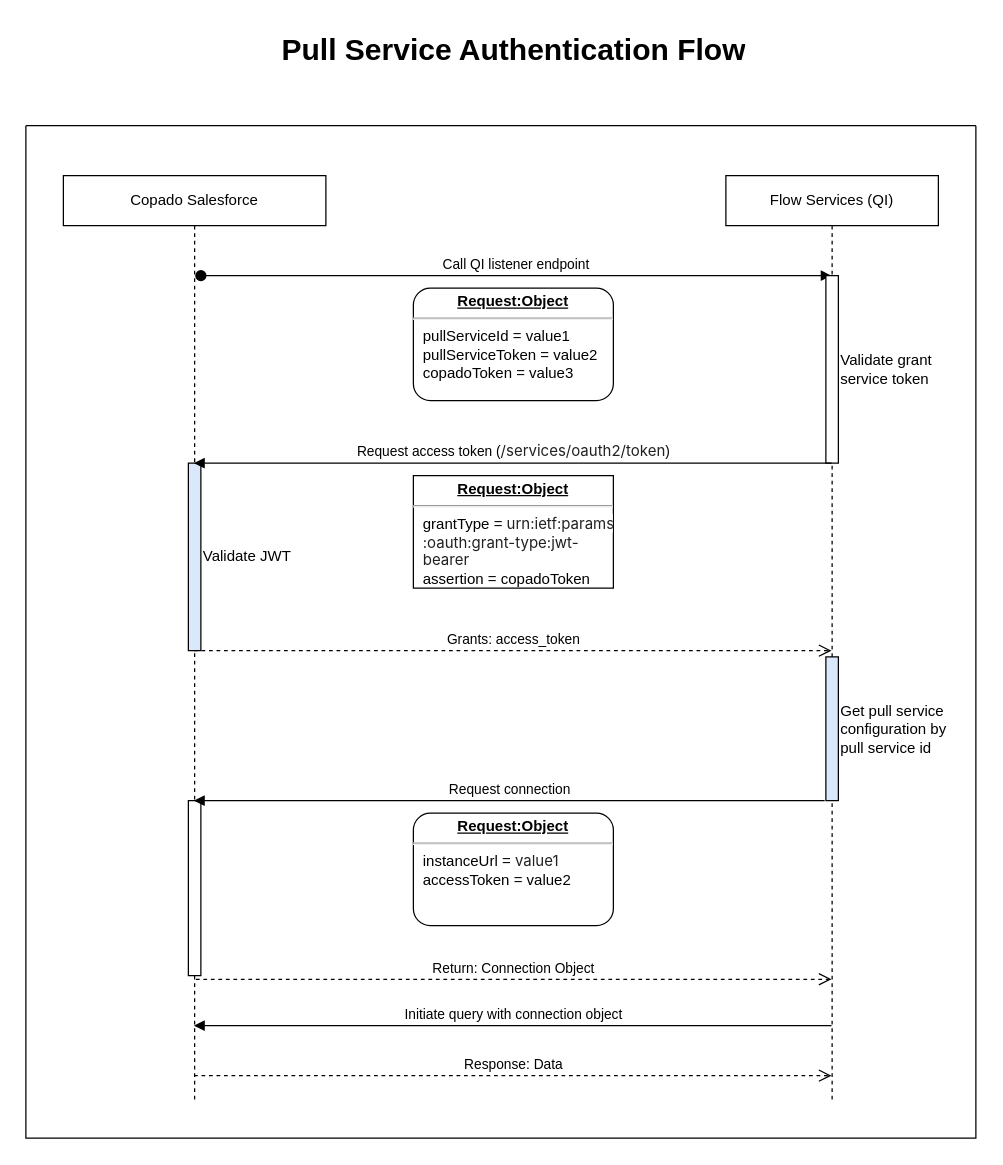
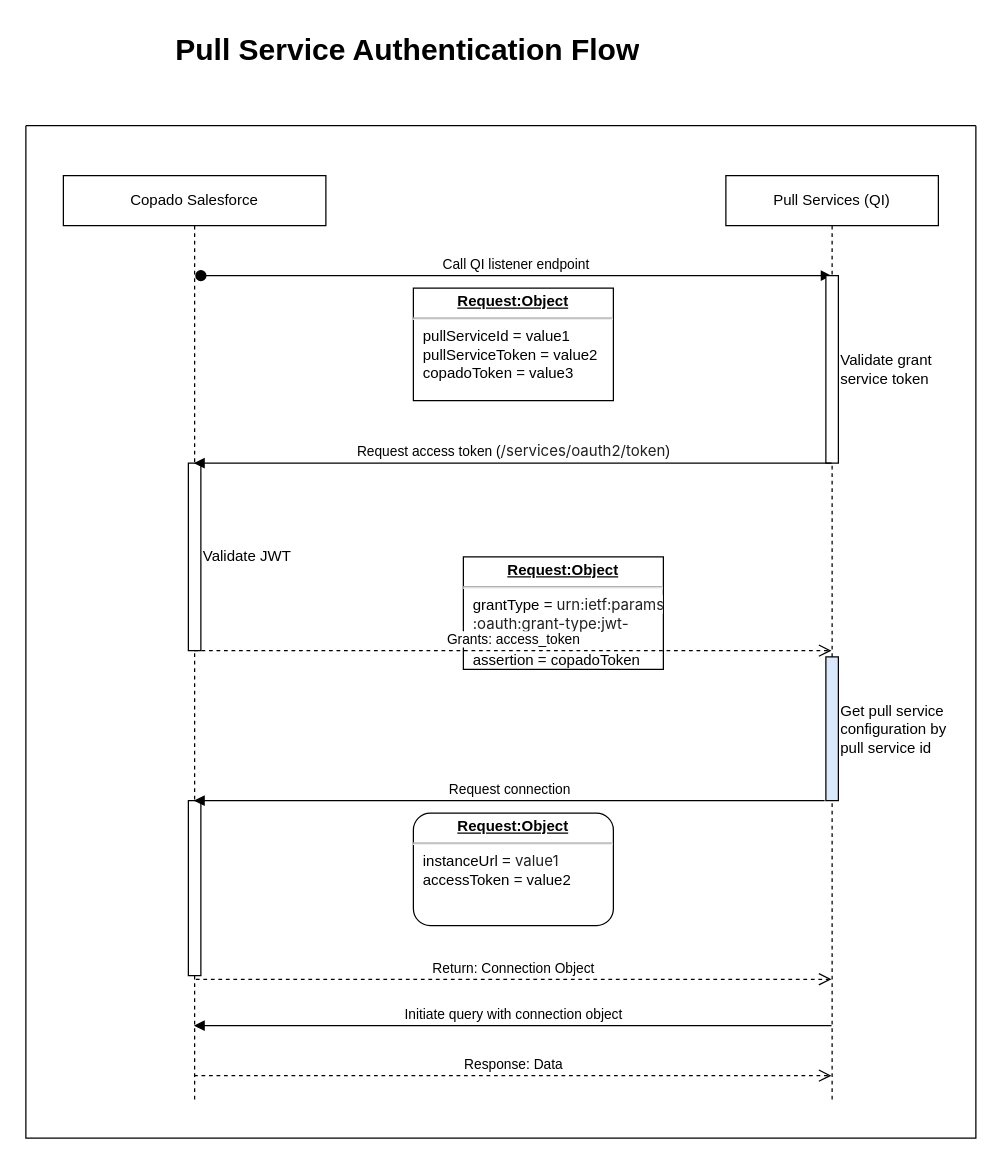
node "Pull Service Authentication Flow": moved (526, 51) -> (419, 51)
node "Flow Services (QI)": label "Flow Services (QI)" -> "Pull Services (QI)"
node "Request:Object pullServiceId = value1 pullServiceToken = value2 copadoToken = value3": shape rounded rectangle -> rectangle
node "Request:Object grantType = urn:ietf:params :oauth:grant-type:jwt- bearer assertion = copadoToken": moved (513, 532) -> (563, 613)
node "Validate JWT": fillcolor #dae8fc -> #ffffff
